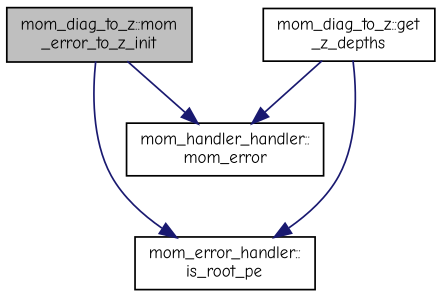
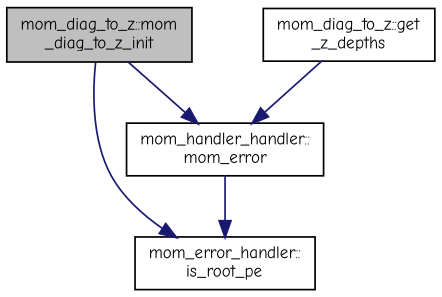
node "mom_diag_to_z::mom _error_to_z_init": label "mom_diag_to_z::mom _error_to_z_init" -> "mom_diag_to_z::mom _diag_to_z_init"
edge "mom_diag_to_z::get _z_depths" -> "mom_error_handler:: is_root_pe": now "mom_handler_handler:: mom_error" -> "mom_error_handler:: is_root_pe"
